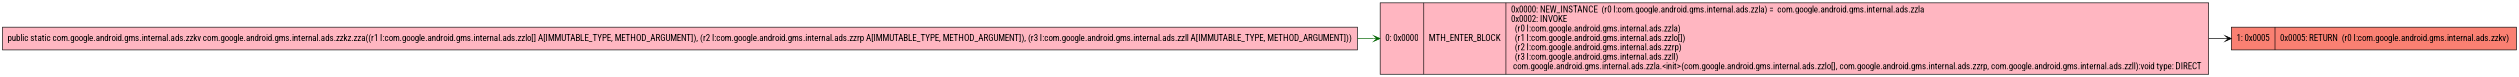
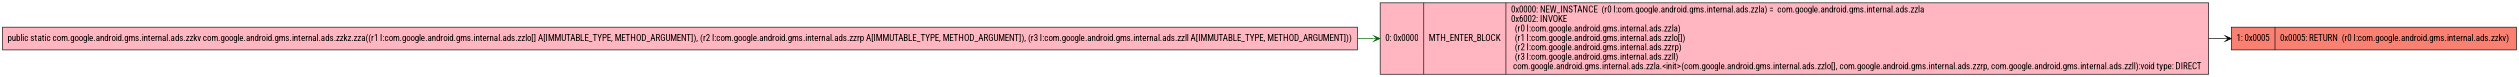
node "0: 0x0000": text "0x0002: INVOKE" -> "0x6002: INVOKE"
